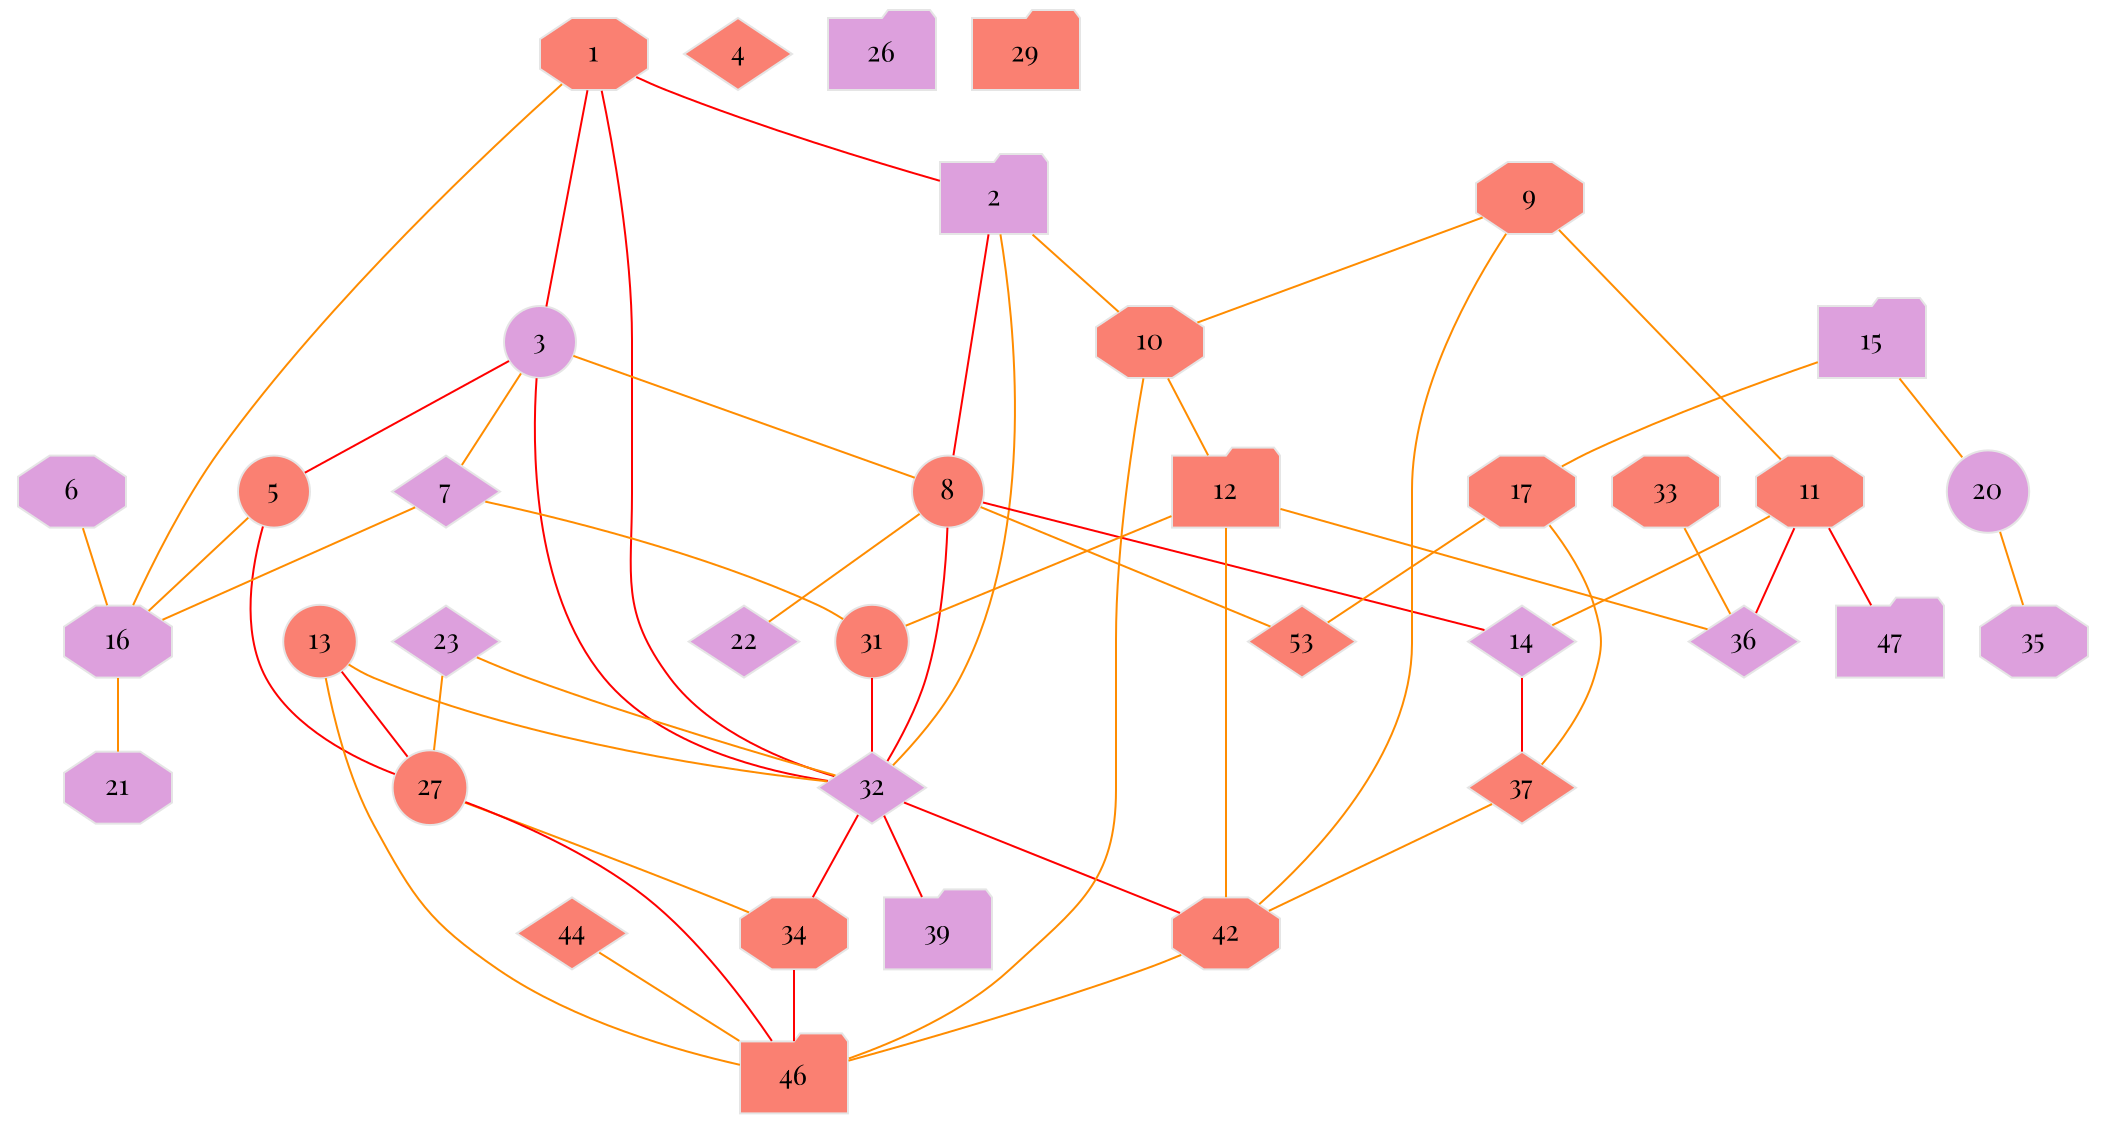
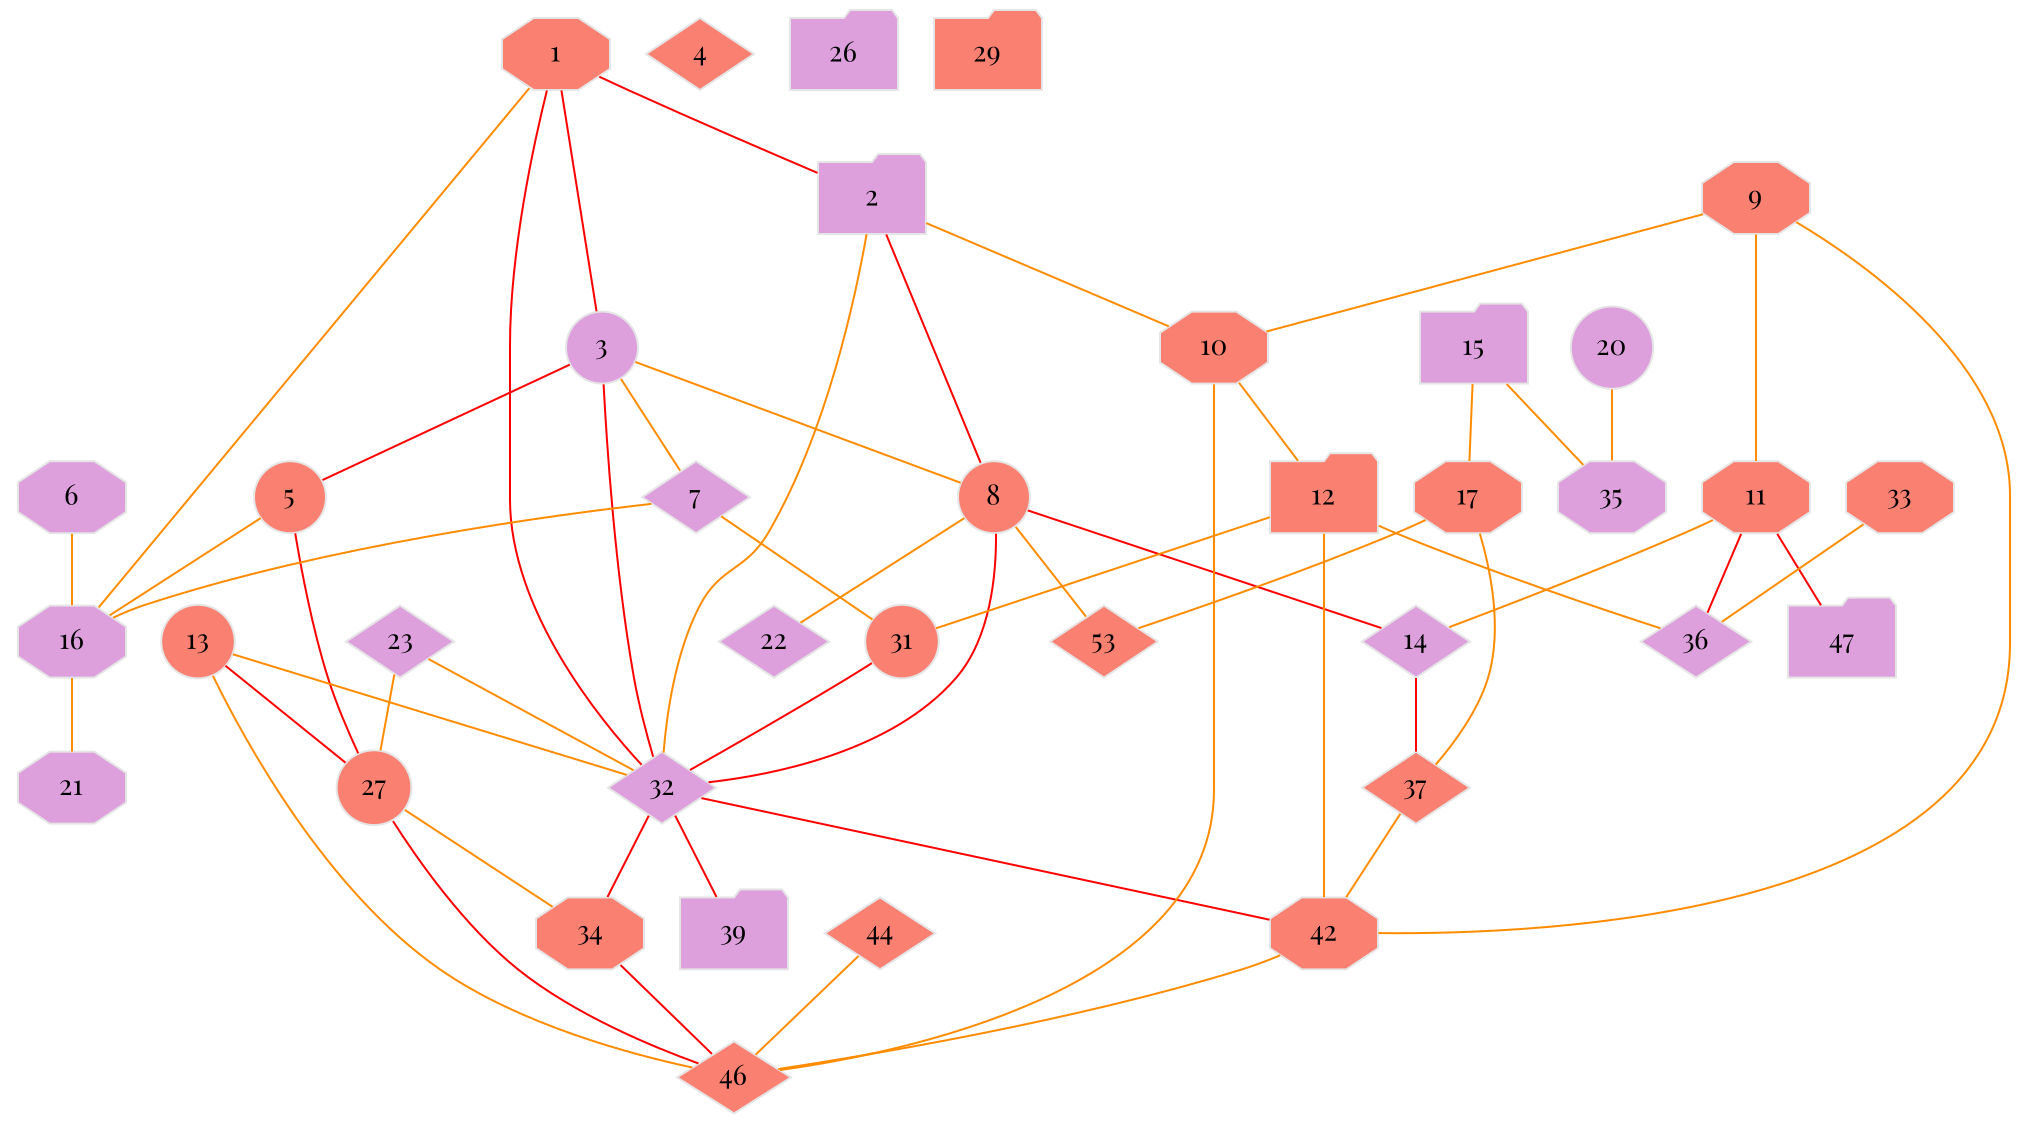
edge "15" -- "20": now "15" -- "35"
node "46": shape folder -> diamond
